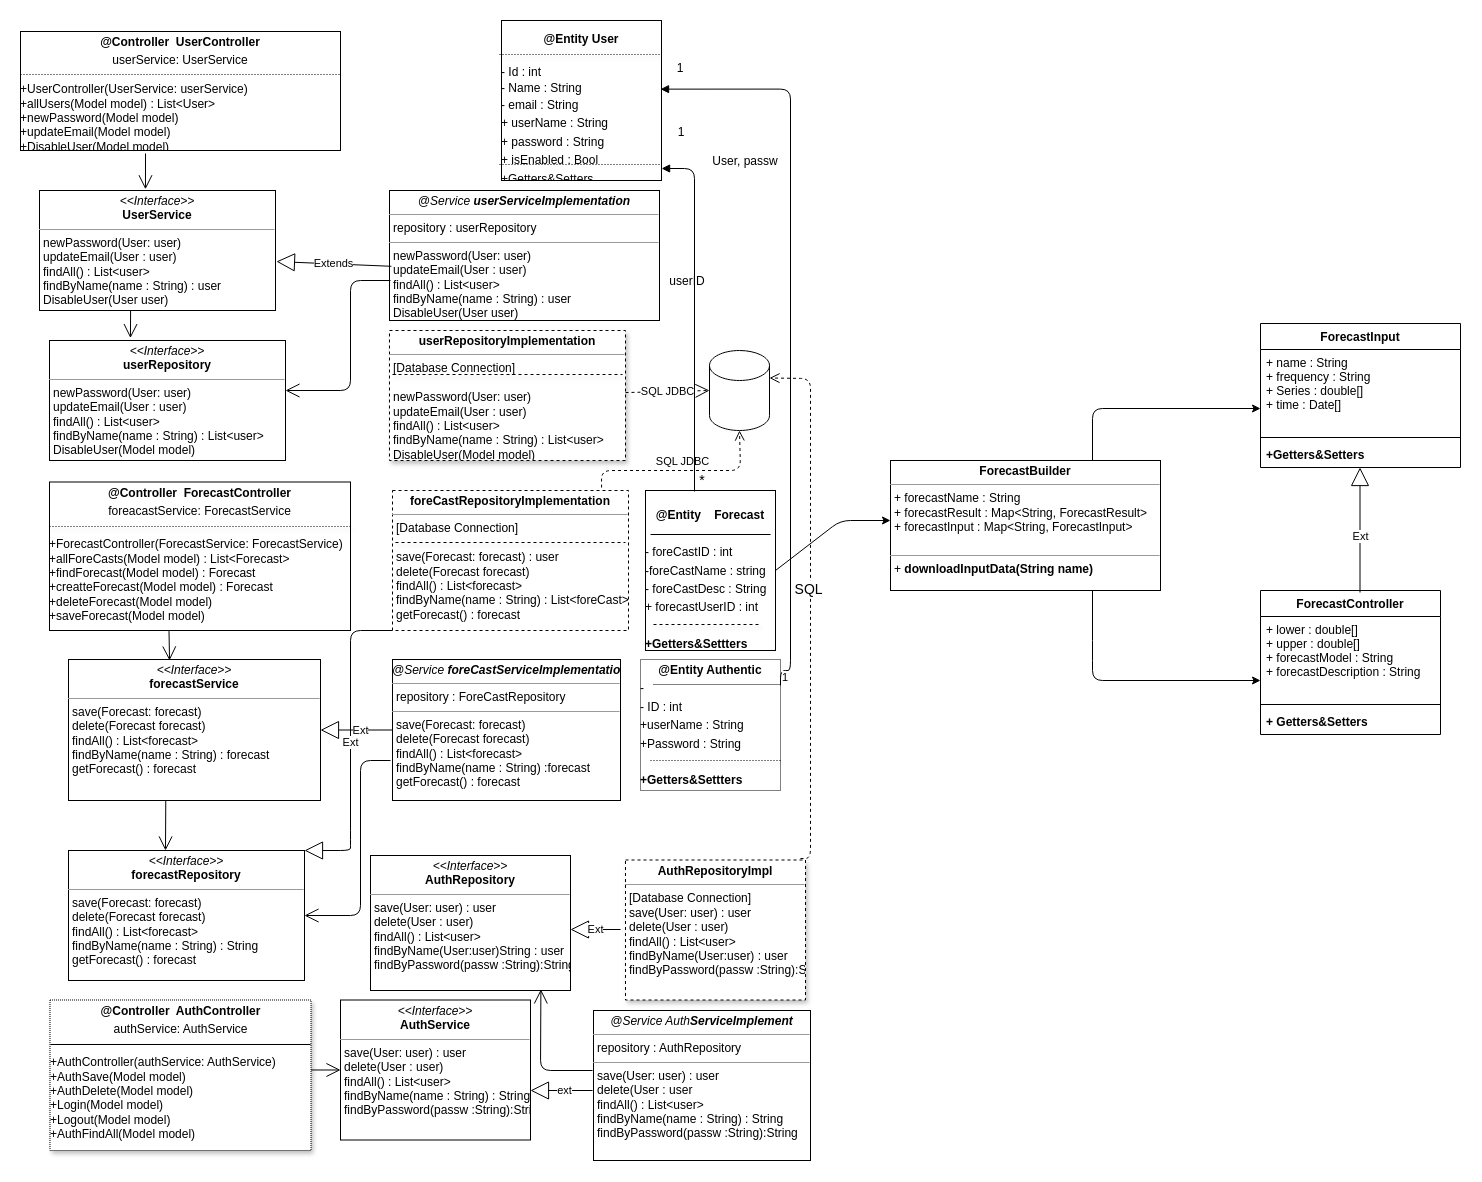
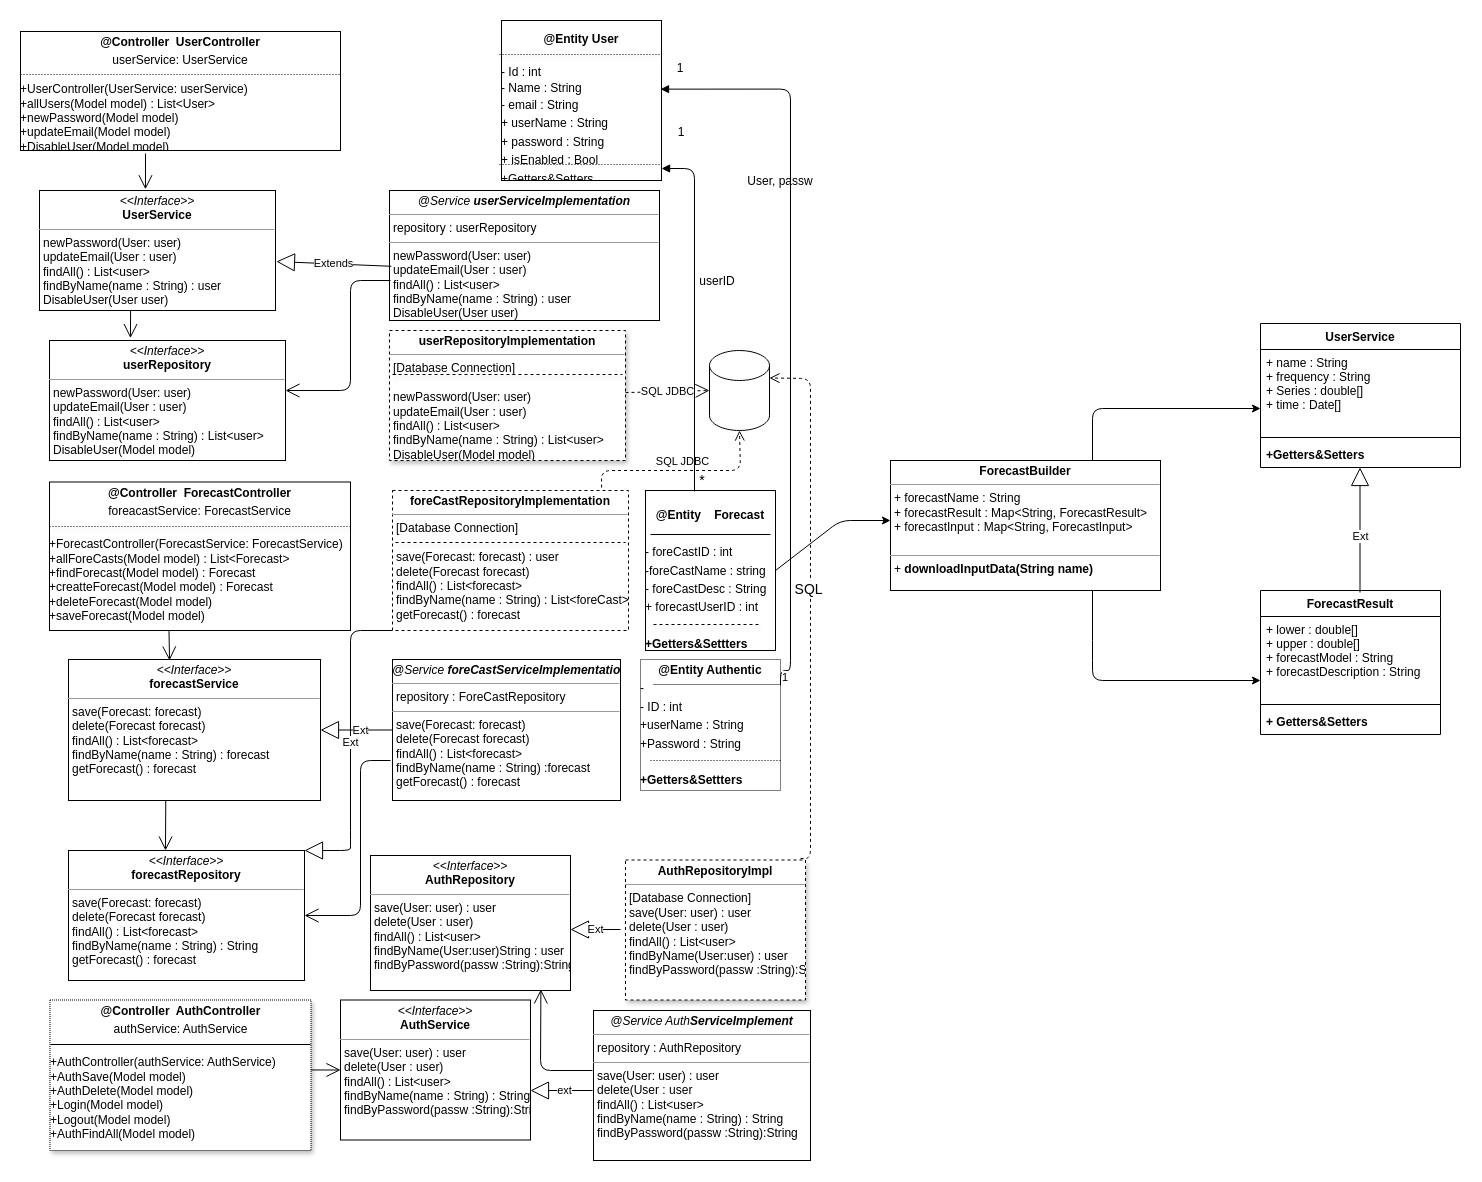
node "User, passw": moved (746, 161) -> (781, 181)
node "userID": moved (687, 281) -> (717, 281)
node "ForecastInput": label "ForecastInput" -> "UserService"
node "ForecastController": label "ForecastController" -> "ForecastResult"
